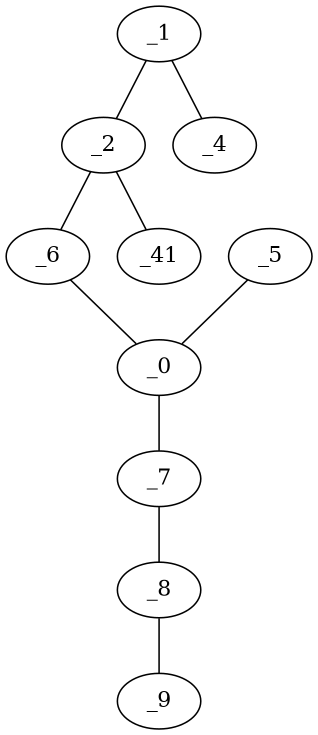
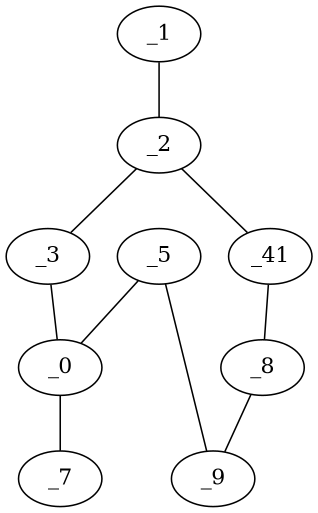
node "_4": removed
node "_6": label "_6" -> "_3"
edge "_5" -- "_9": added
edge "_7" -- "_8": now "_41" -- "_8"
